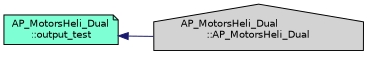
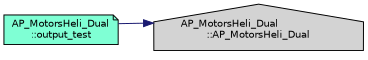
edge "AP_MotorsHeli_Dual ::AP_MotorsHeli_Dual" -> "AP_MotorsHeli_Dual ::output_test": reversed
